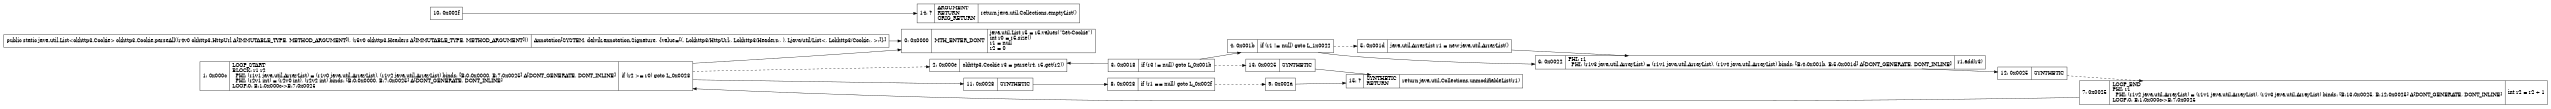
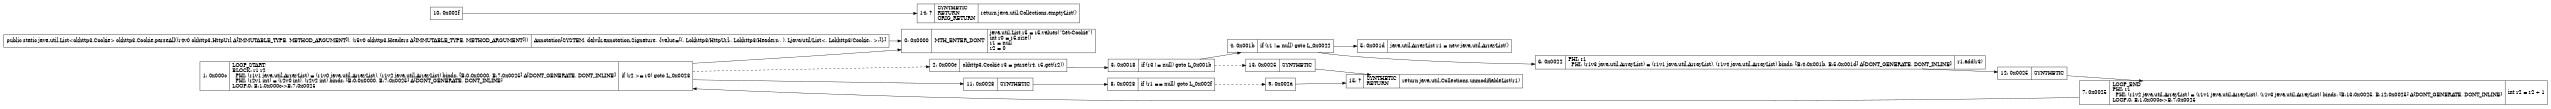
node "14: ?": text "ARGUMENT" -> "SYNTHETIC"
node "4: 0x001b": text "if (r1 != null) goto L_1x0022" -> "if (r1 != null) goto L_0x0022"
edge "4: 0x001b" -> "5: 0x001d": style dashed -> solid
edge "5: 0x001d" -> "6: 0x0022": removed
edge "3: 0x0018" -> "2: 0x000e": reversed
edge "12: 0x0025" -> "7: 0x0025": style dashed -> solid
